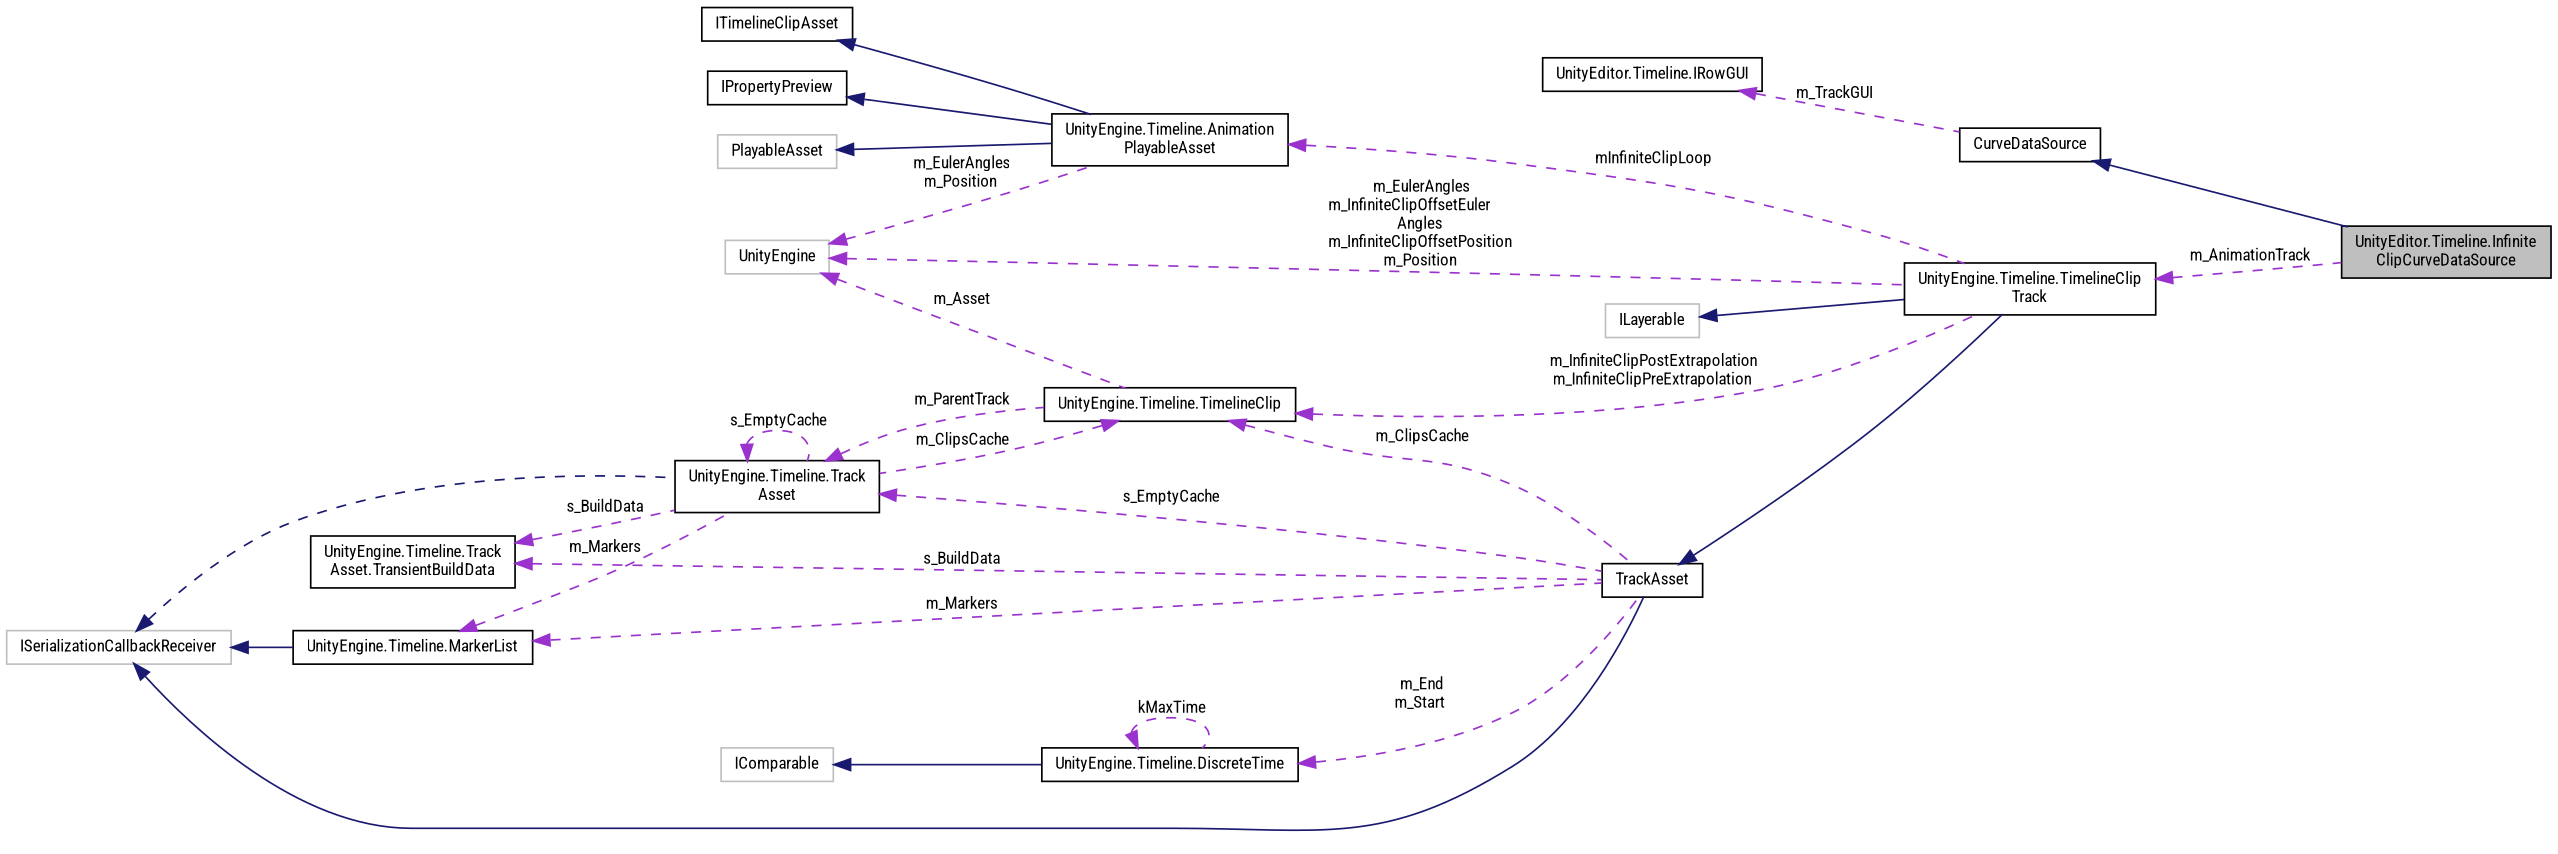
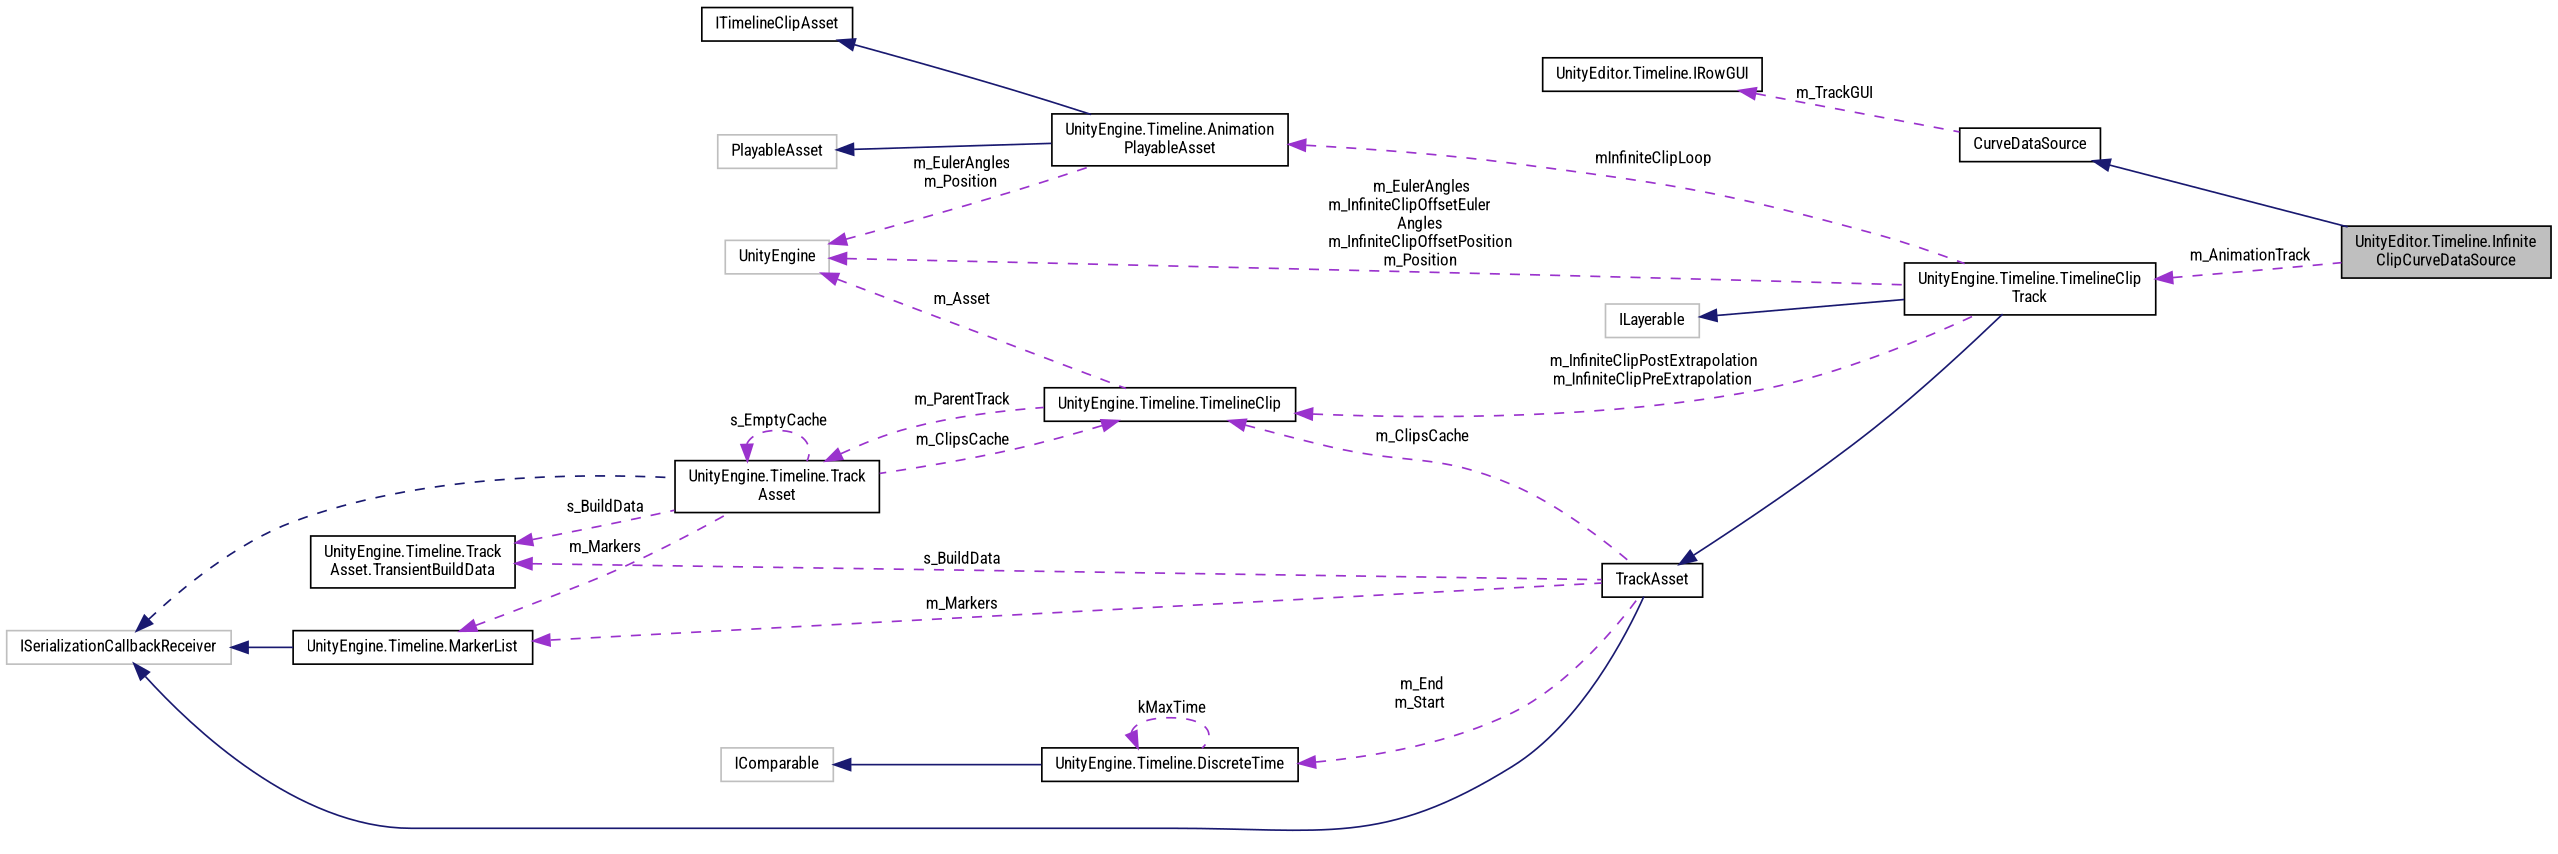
node "IPropertyPreview": removed
edge "TrackAsset" -> "UnityEngine.Timeline.Track Asset": removed, label "s_EmptyCache"
